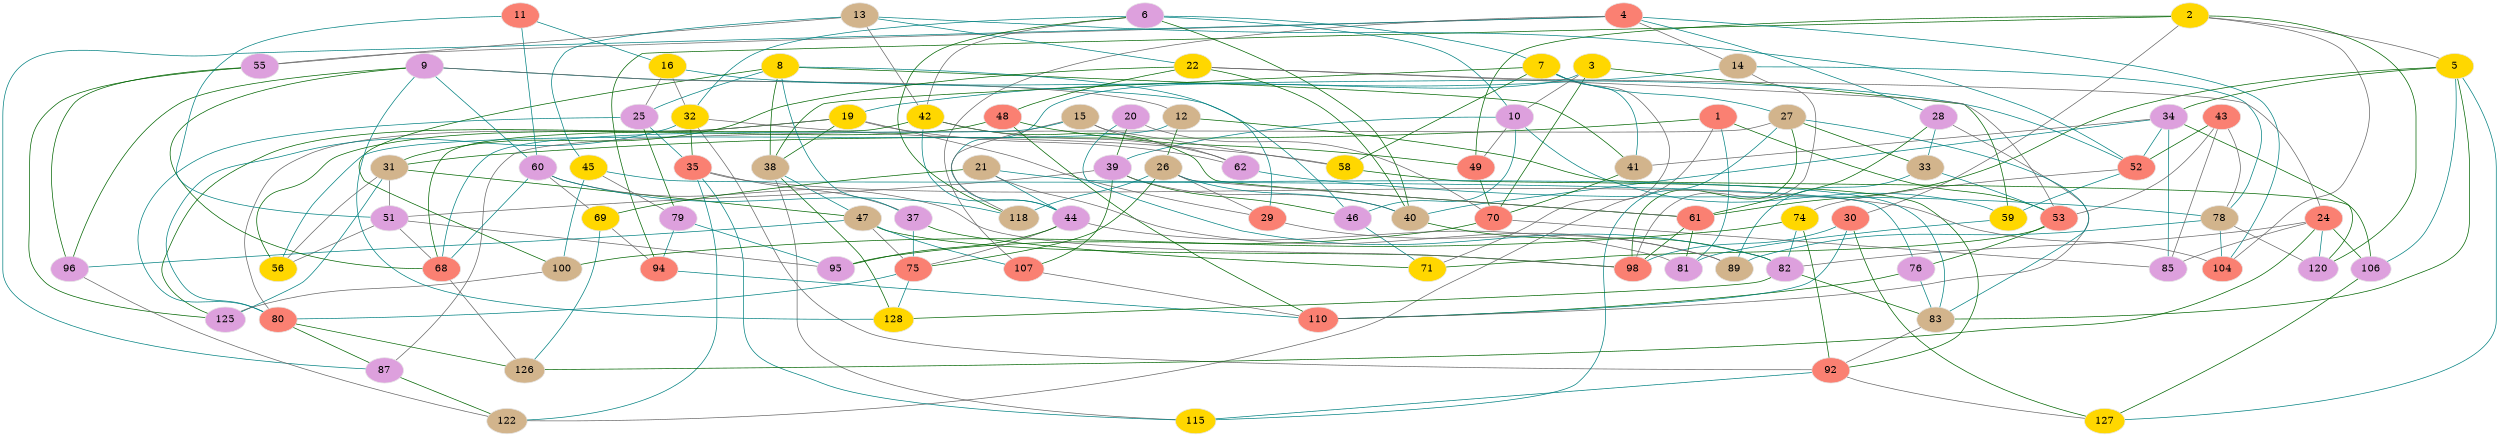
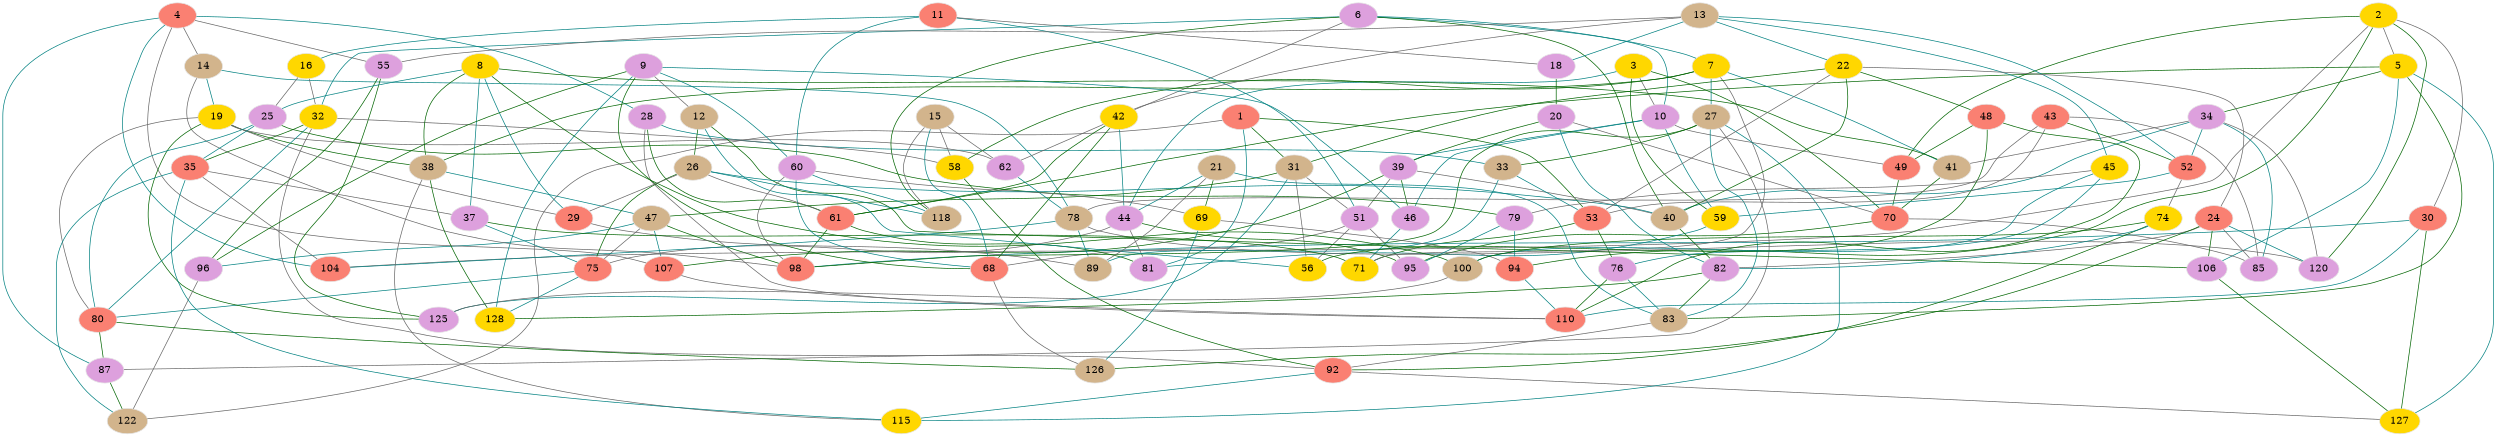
node "18": added
edge "16" -- "52": removed
edge "34" -- "120": color darkgreen -> gray40
